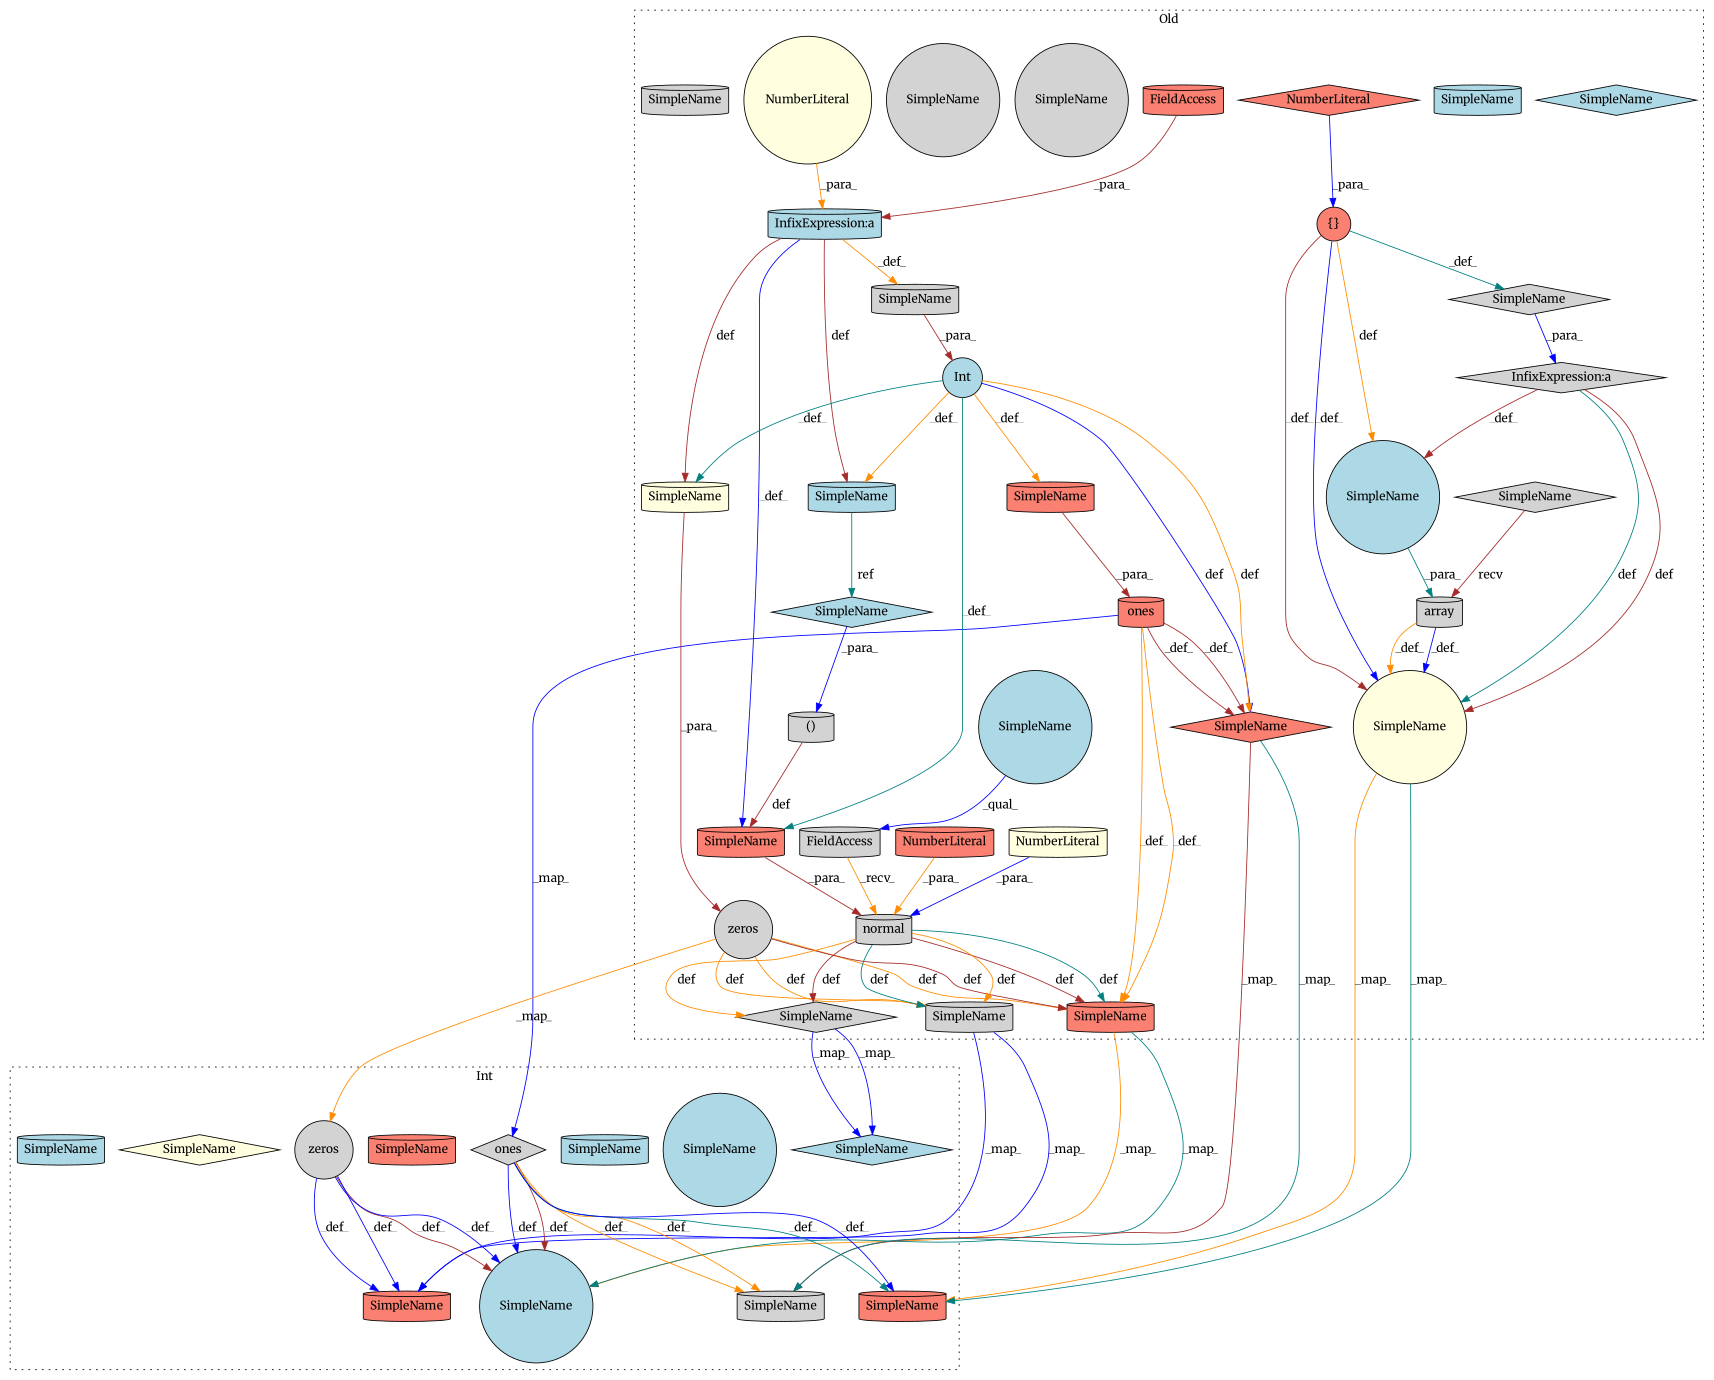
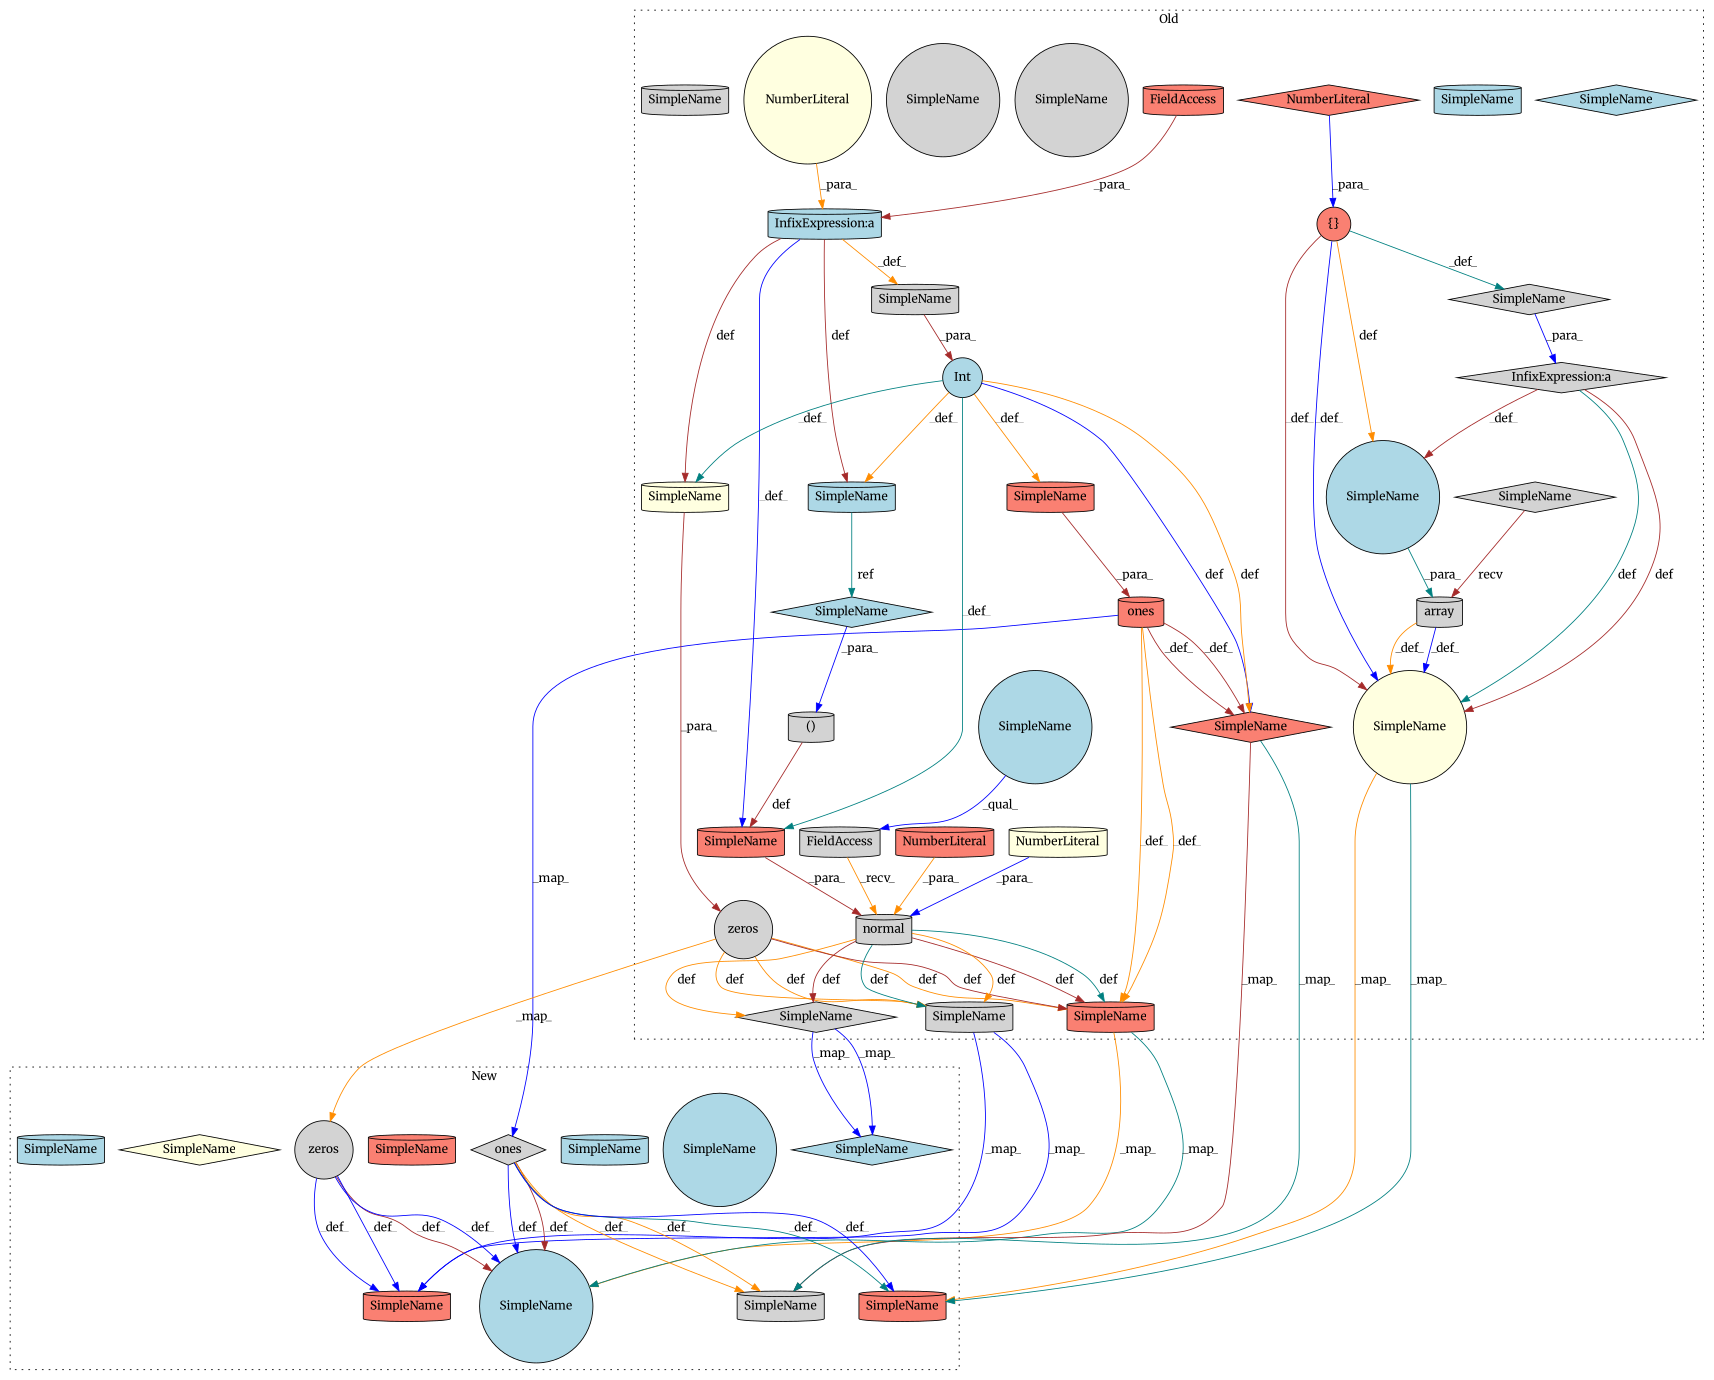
cluster "Int": label "Int" -> "New"
